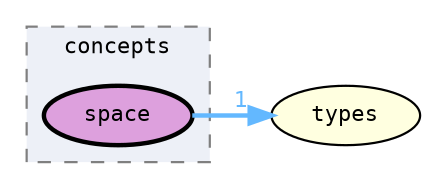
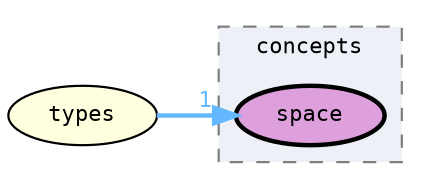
edge "space" -> "types": reversed
